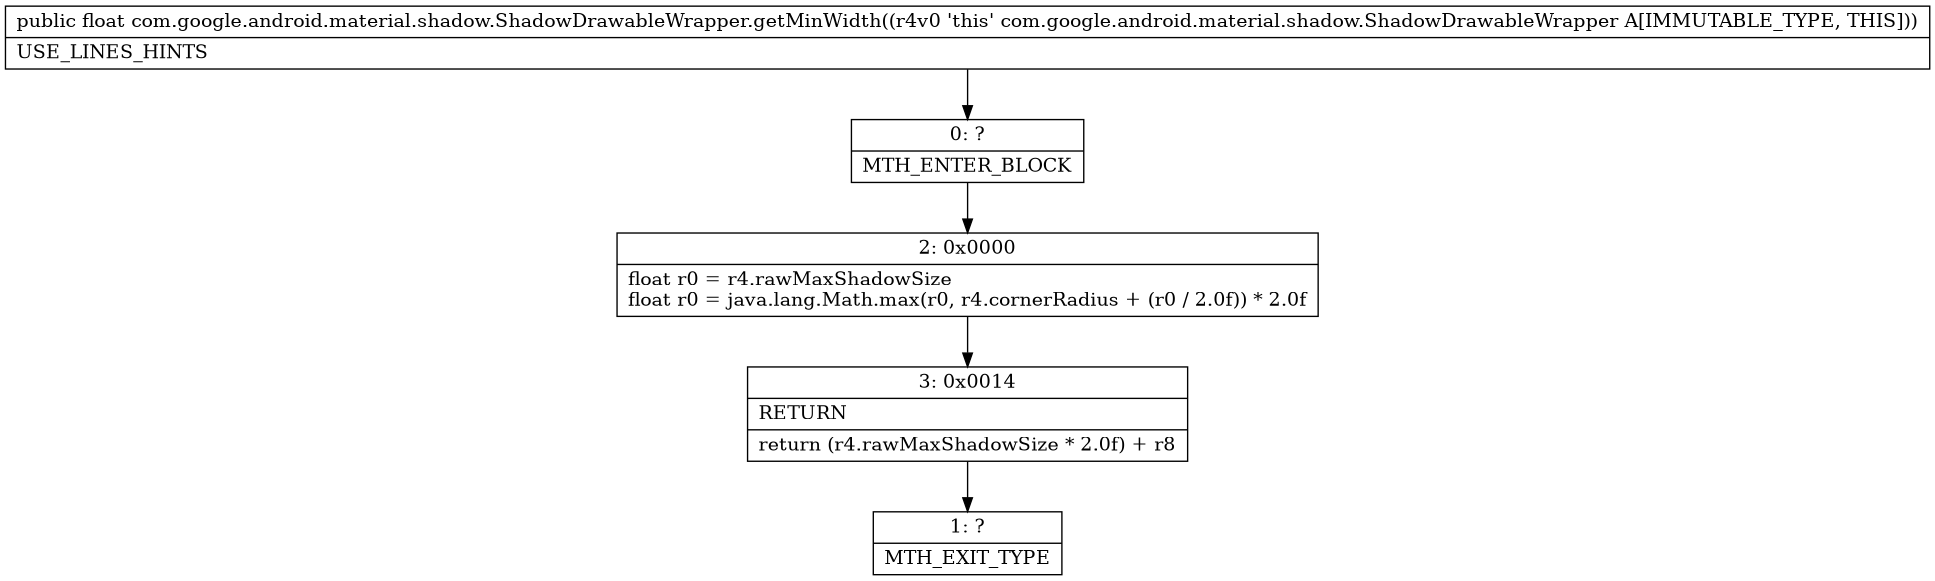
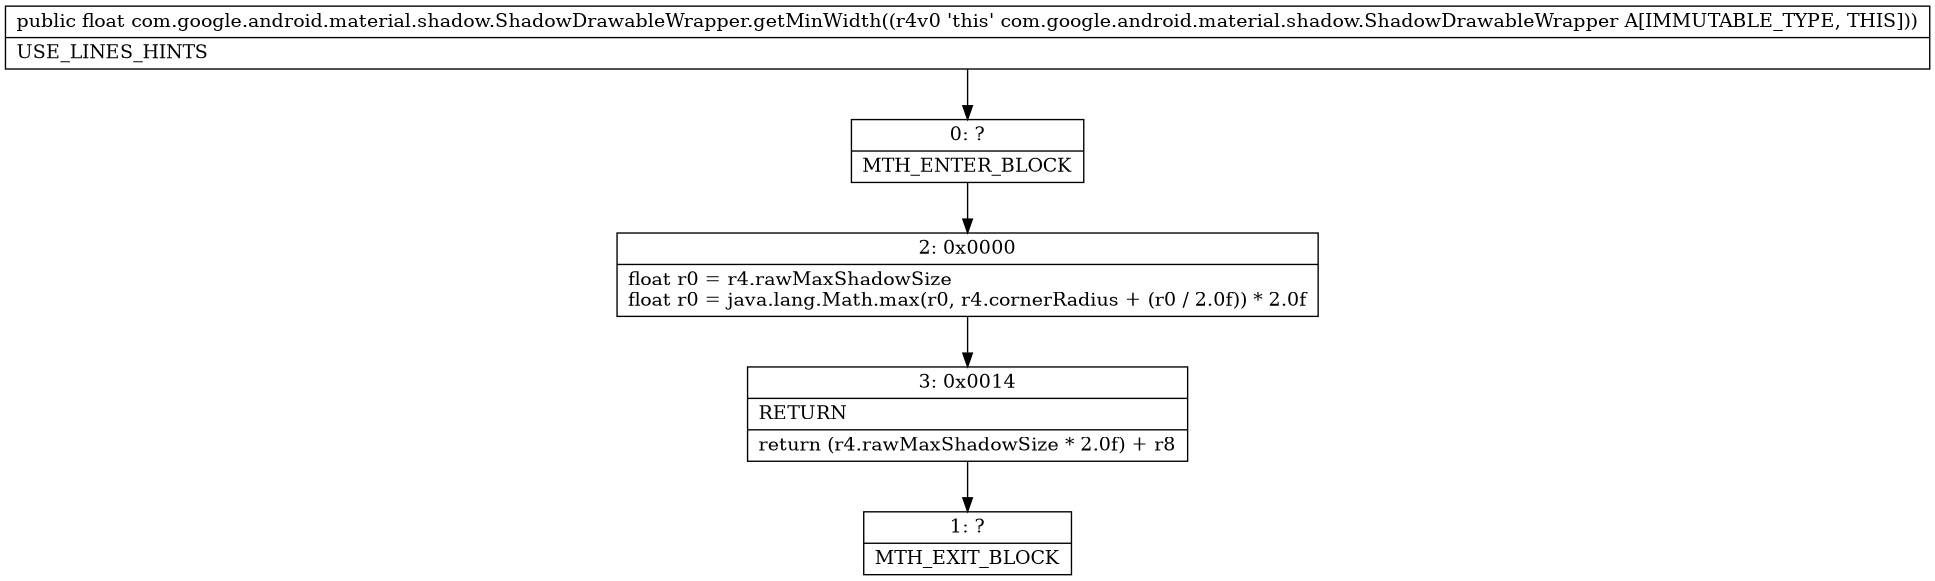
node "1: ?": text "MTH_EXIT_TYPE" -> "MTH_EXIT_BLOCK"
